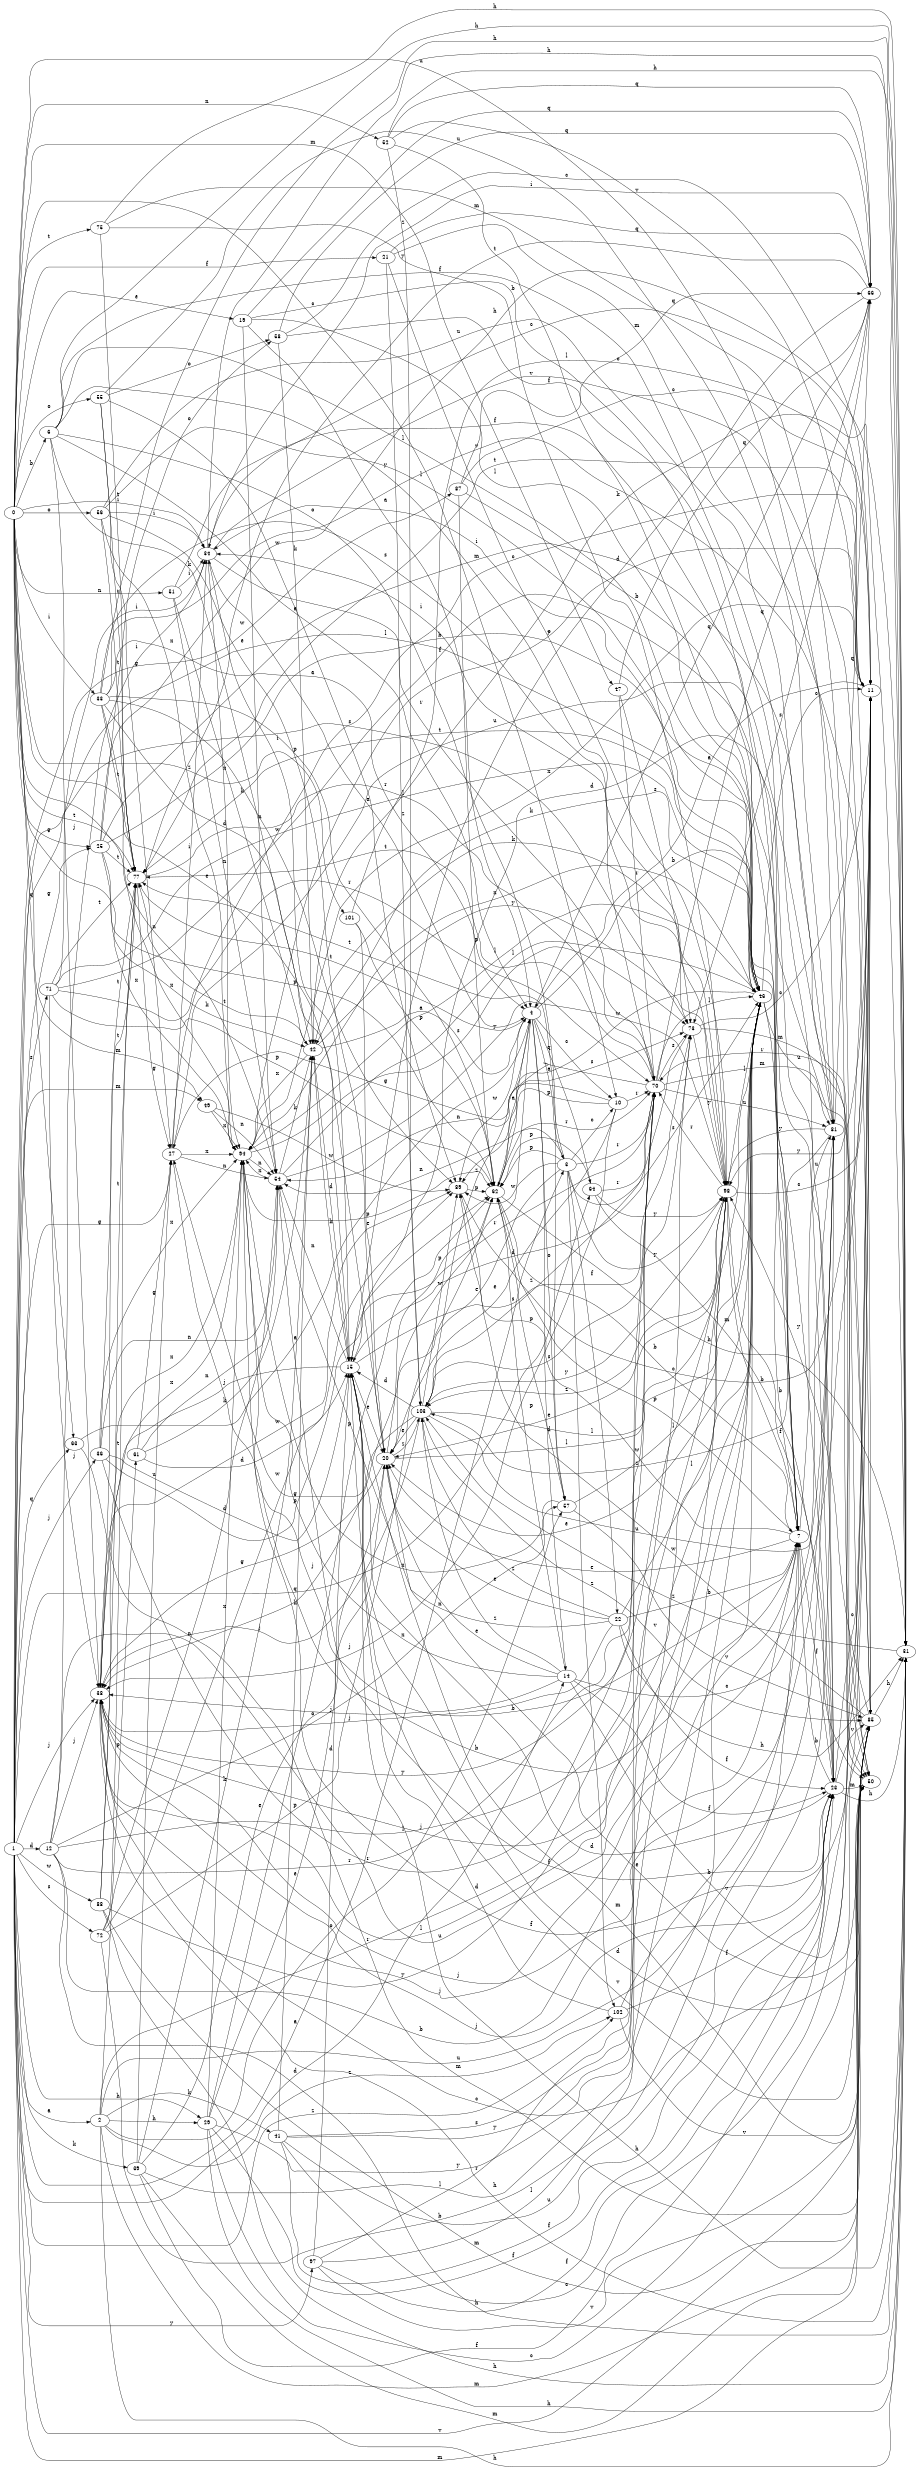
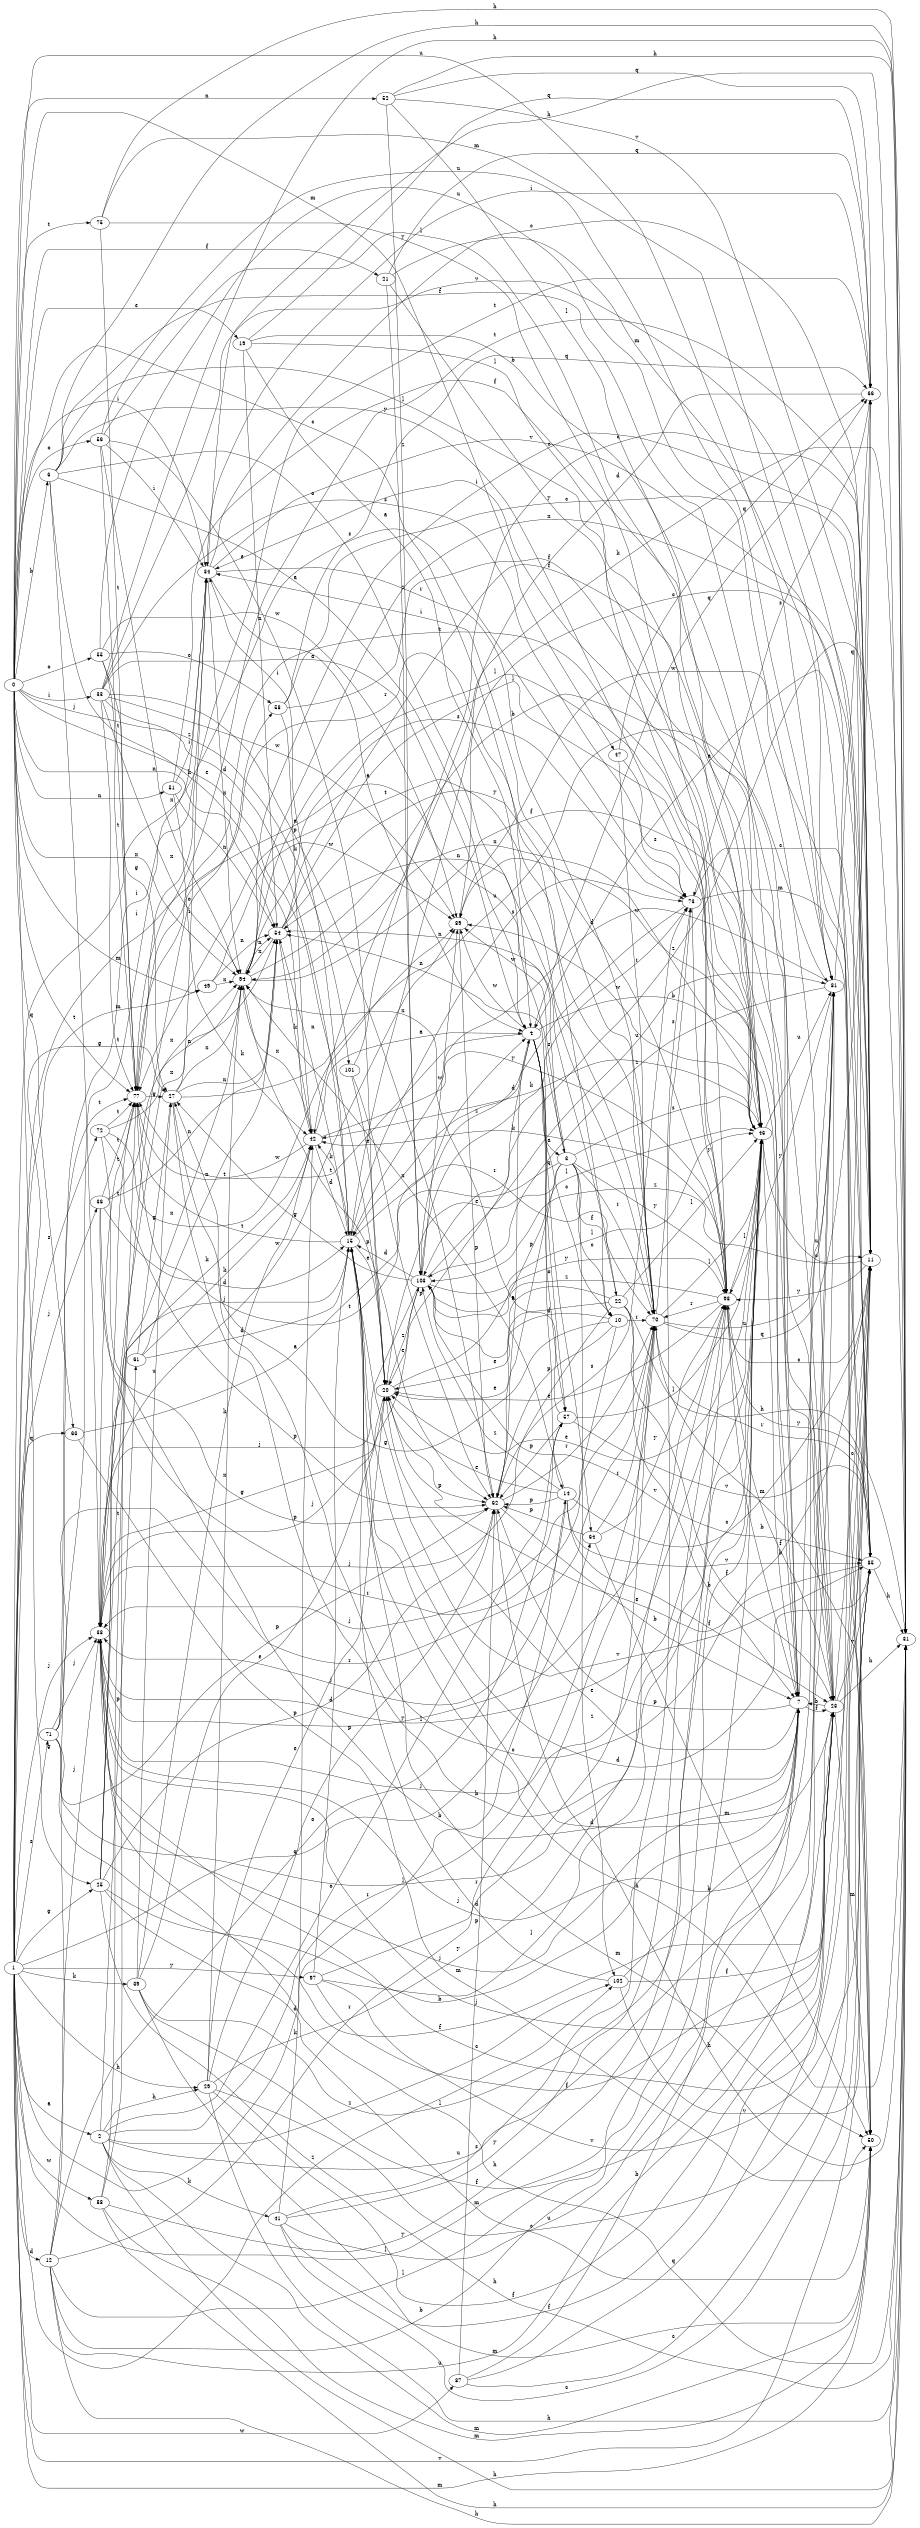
edge "15" -> "77": added, label "t"
edge "70" -> "103": now "11" -> "103"
